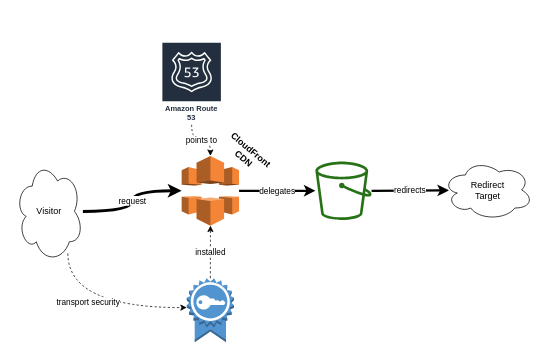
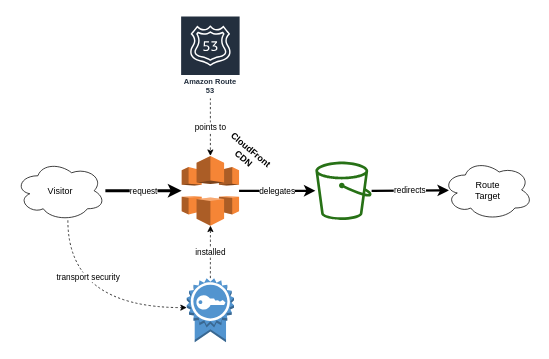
node "Amazon Route 53": moved (192, 83) -> (210, 57)
node "Redirect Target": label "Redirect Target" -> "Route Target"
node "Visitor": size 68x101 -> 90x60
